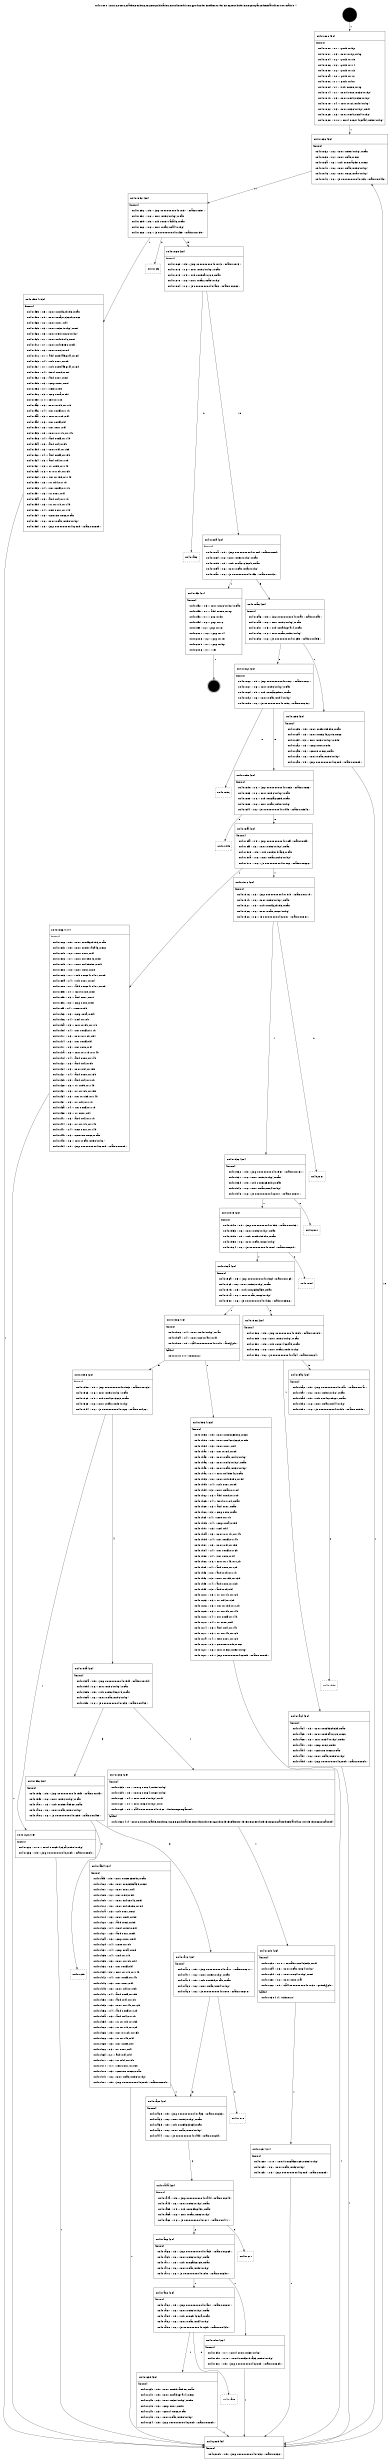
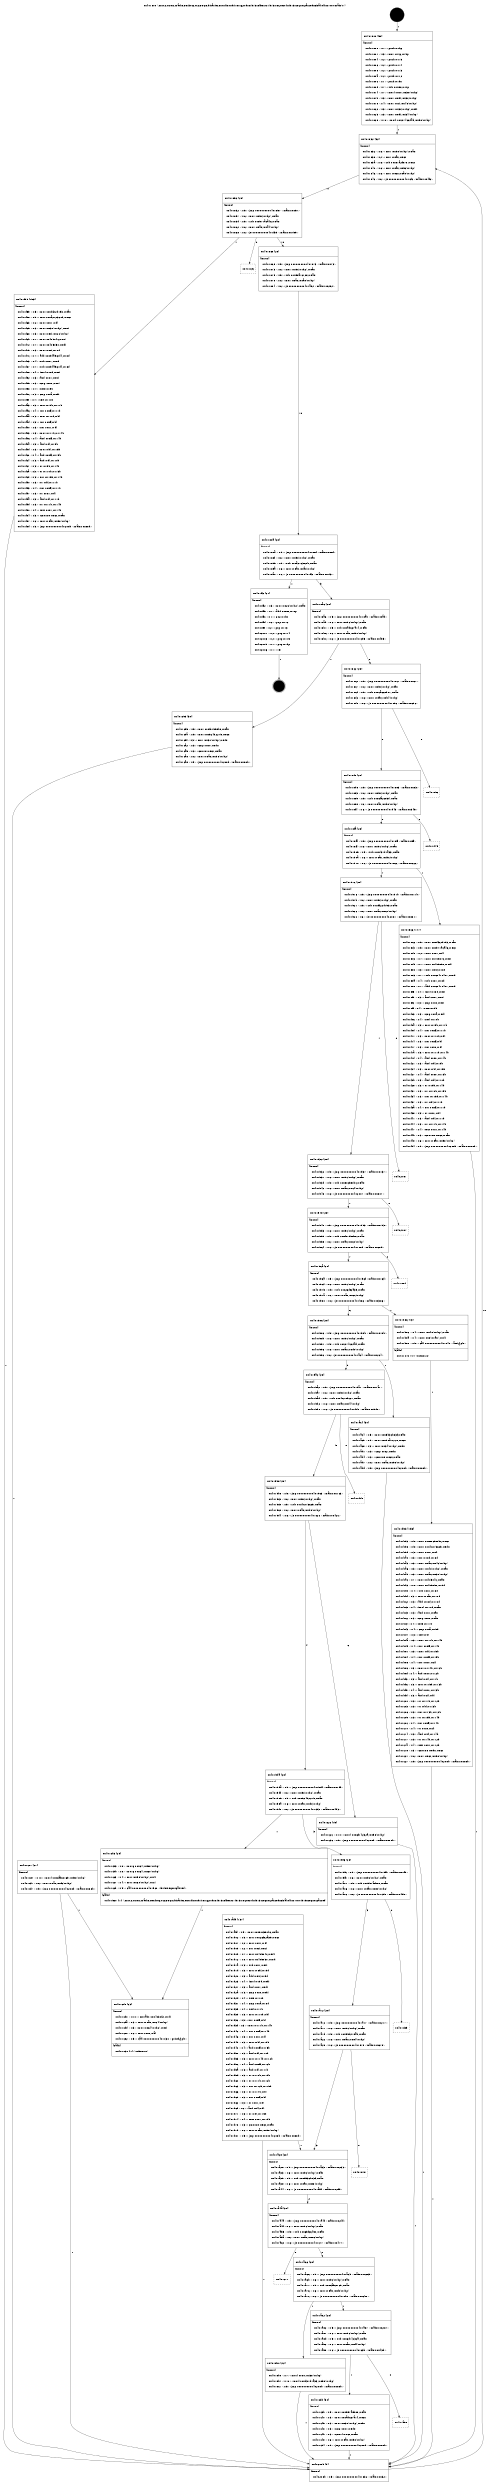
node "0x401ae2": removed
edge "0x401b86 [13]" -> "0x4019be [28]": now "0x4019a2 [28]" -> "0x4019be [28]"
edge "0x4019be [28]" -> "0x401c2c [15]": label " 1" -> " 6"
edge "0x401cd0 [23]" -> "0x401ce7 [21]": reversed
